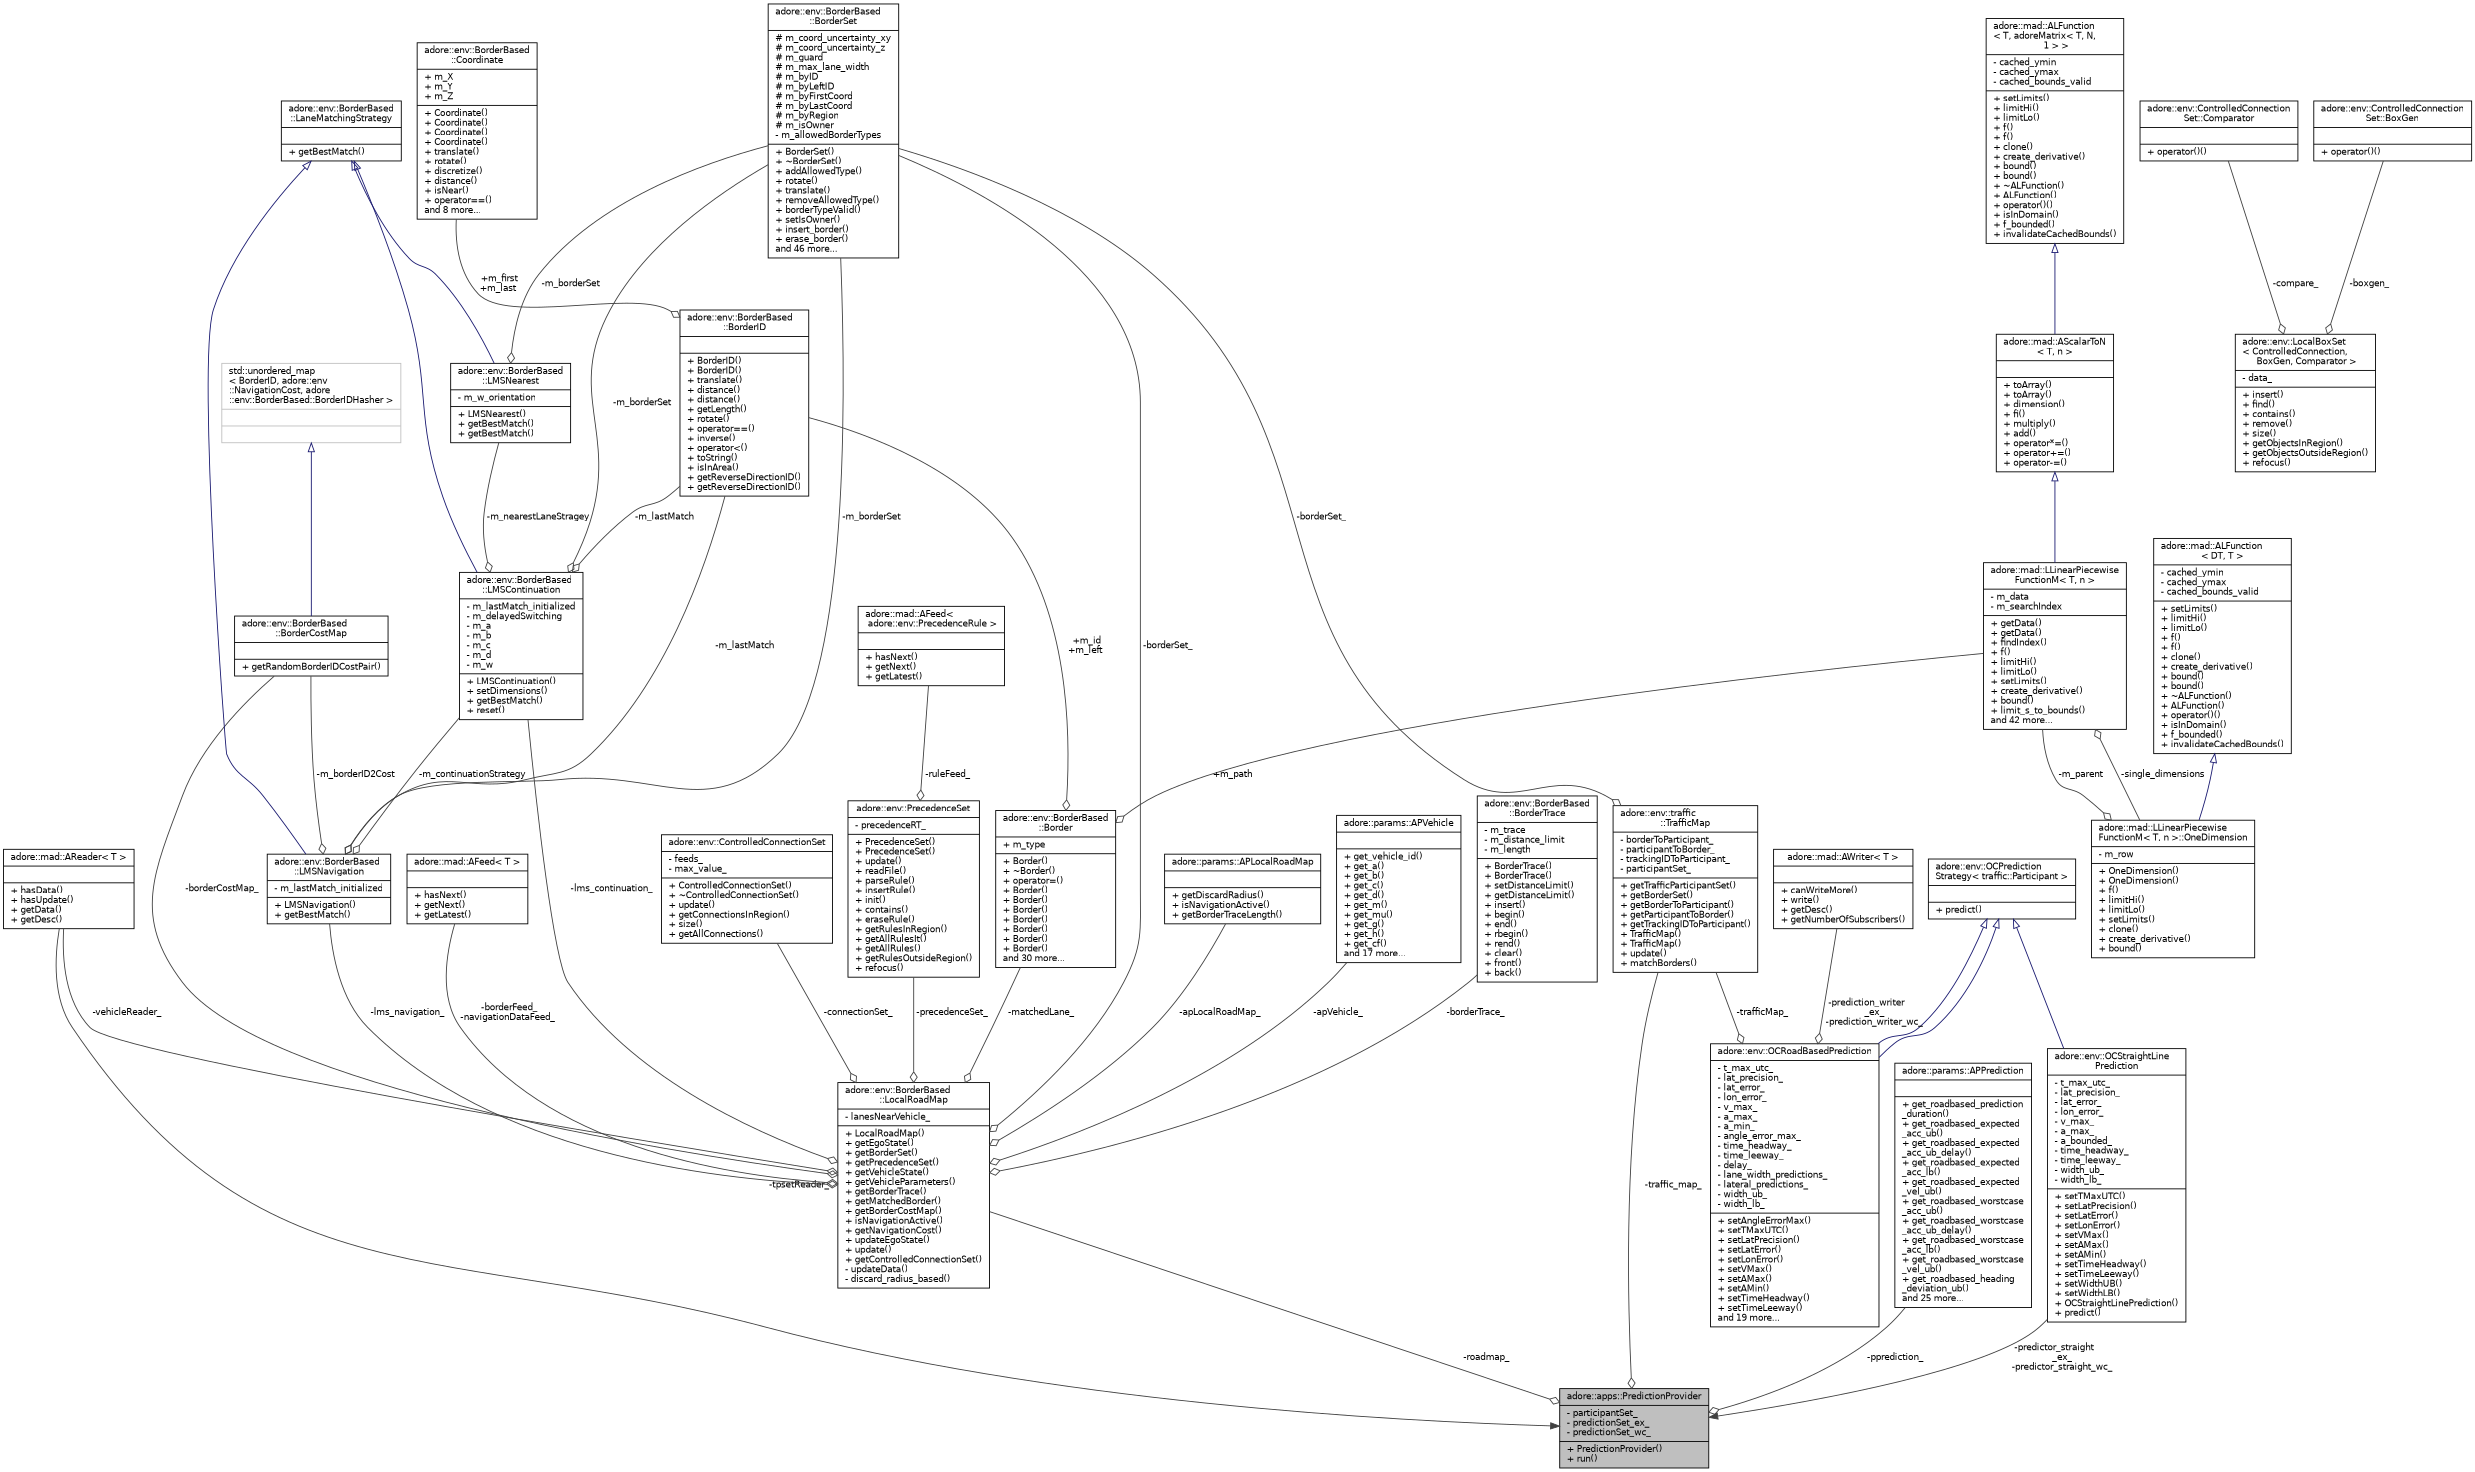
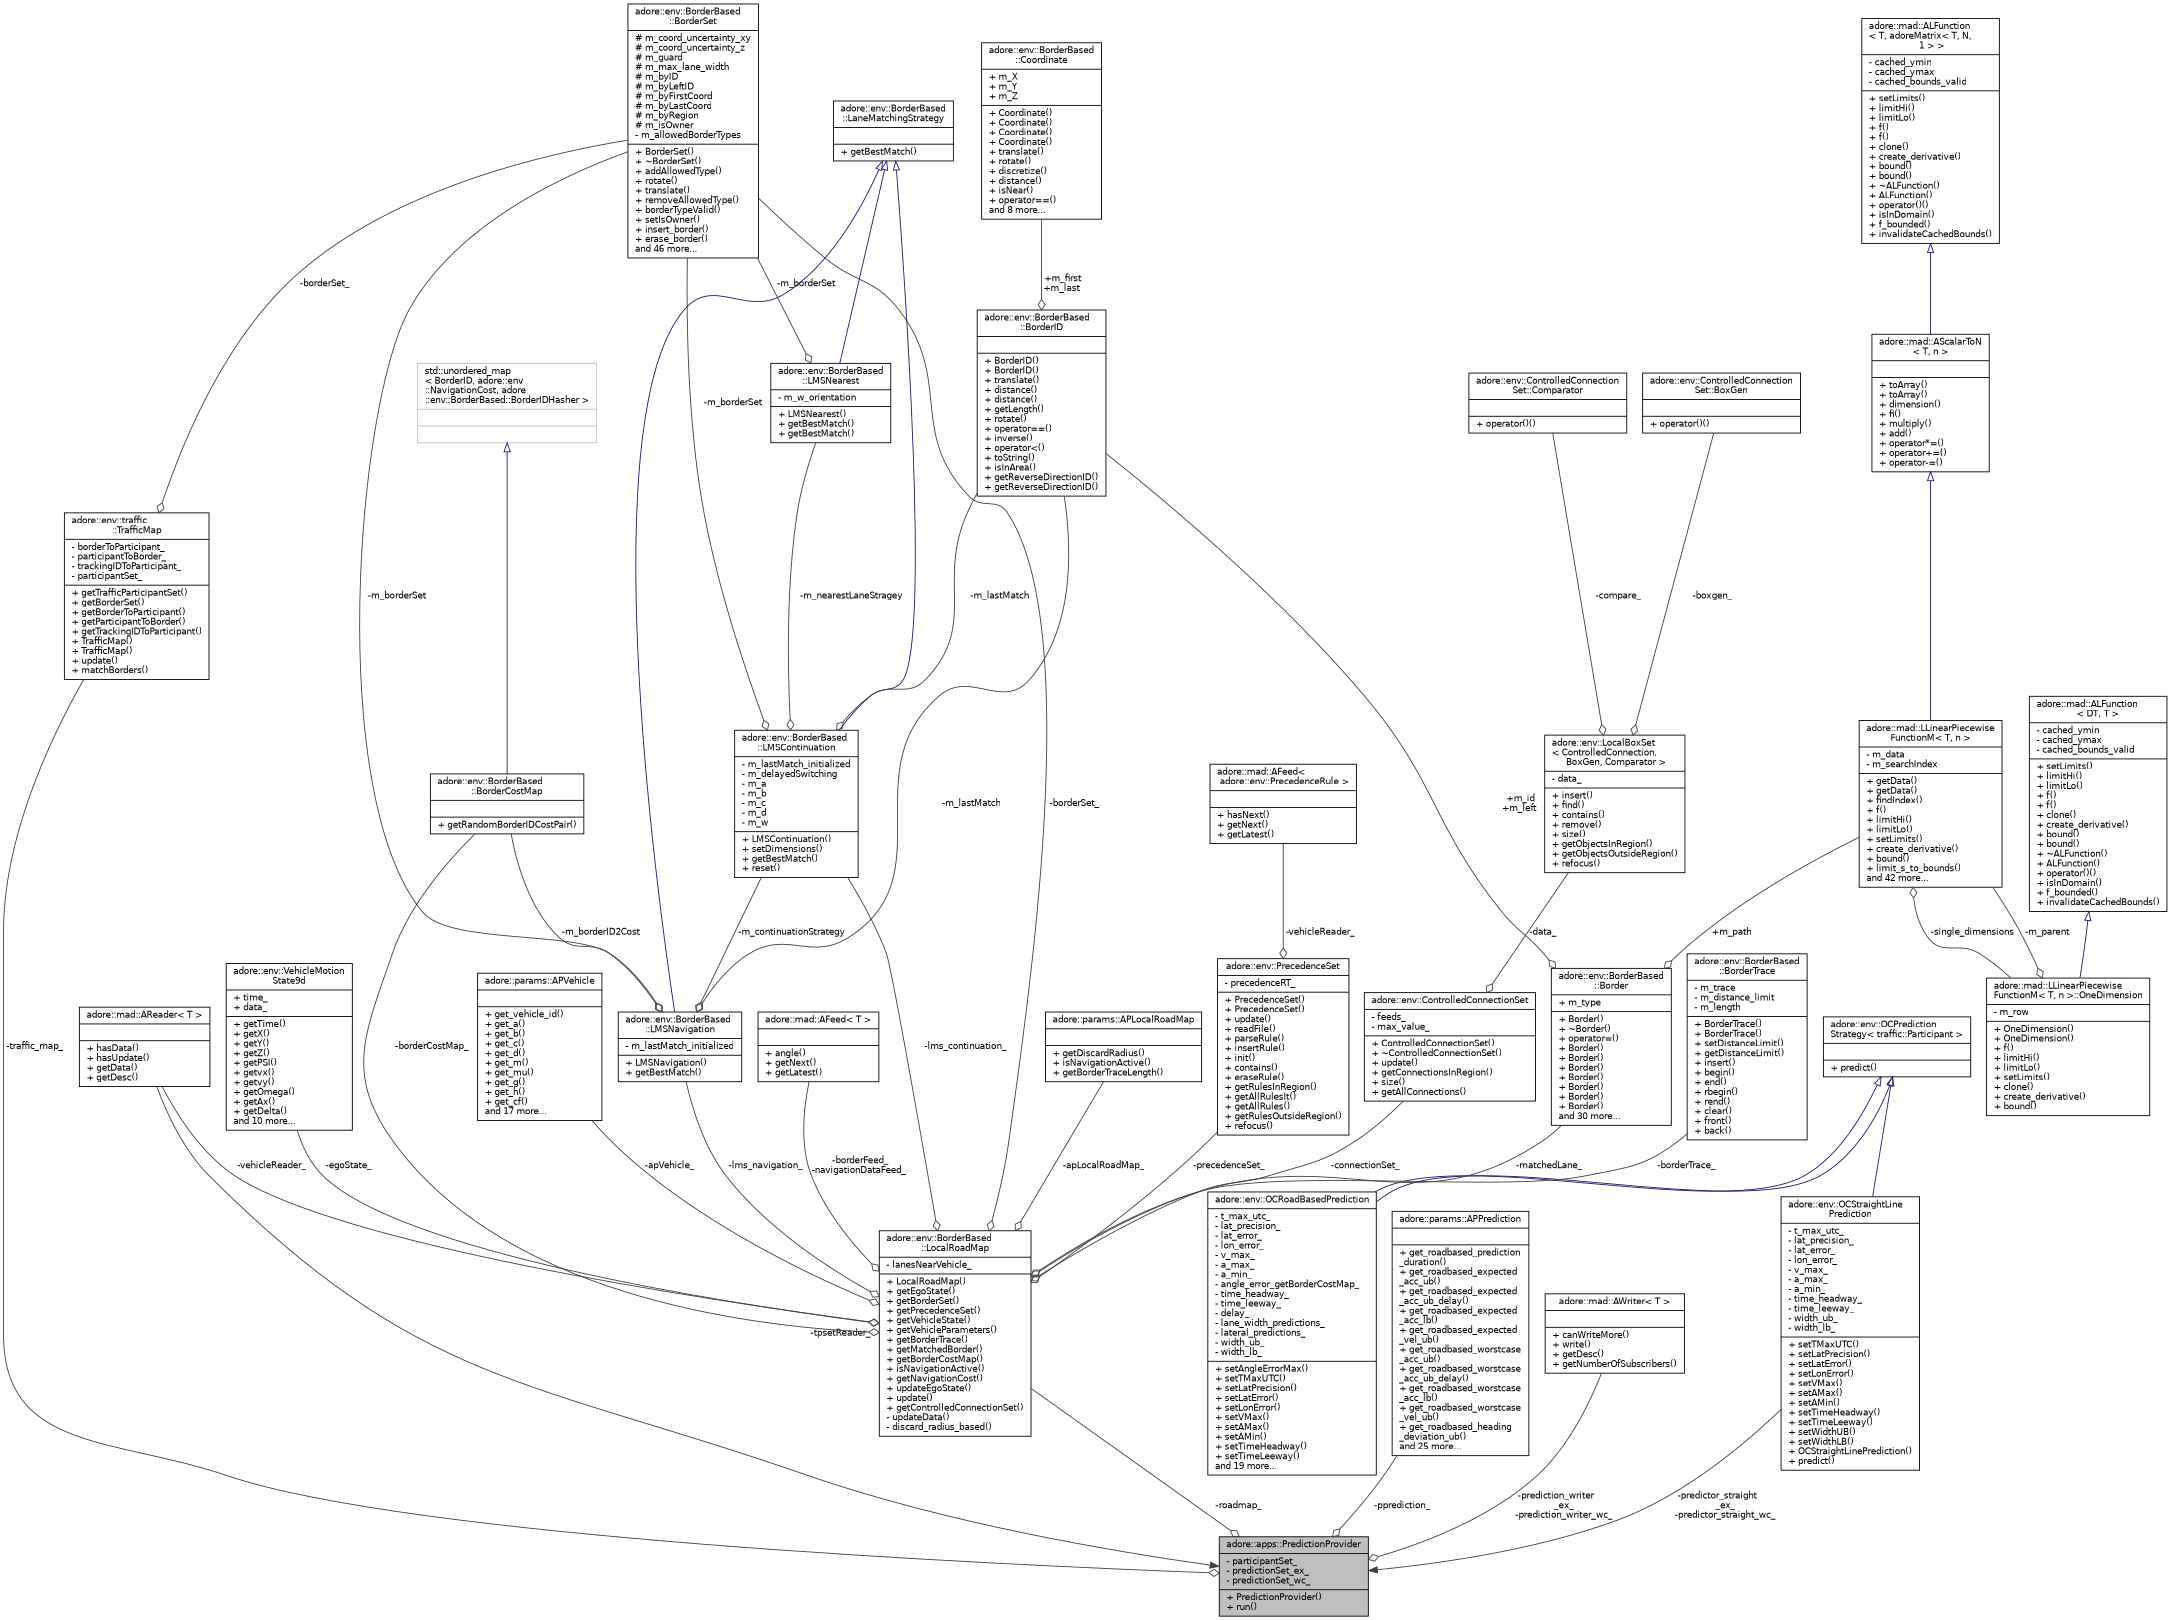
edge "adore::mad::AFeed<" -> "adore::env::PrecedenceSet": label " -ruleFeed_" -> " -vehicleReader_"
node "adore::mad::AFeed< T >": text "+ hasNext()" -> "+ angle()"
edge "adore::env::LocalBoxSet" -> "adore::env::ControlledConnectionSet": added, label "-data_"
edge "adore::mad::AWriter< T >" -> "adore::env::OCRoadBasedPrediction": now "adore::mad::AWriter< T >" -> "adore::apps::PredictionProvider"
edge "adore::env::traffic" -> "adore::env::OCRoadBasedPrediction": removed, label "-trafficMap_"
node "adore::env::VehicleMotion": added
node "adore::env::OCRoadBasedPrediction": text "- angle_error_max_" -> "- angle_error_getBorderCostMap_"
node "adore::env::OCStraightLine": text "- a_bounded_" -> "- a_min_"
